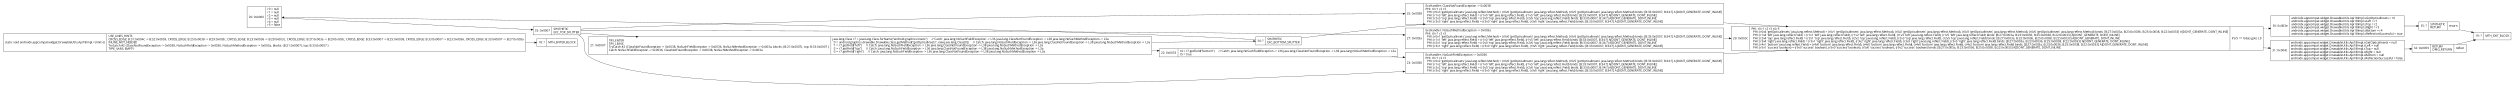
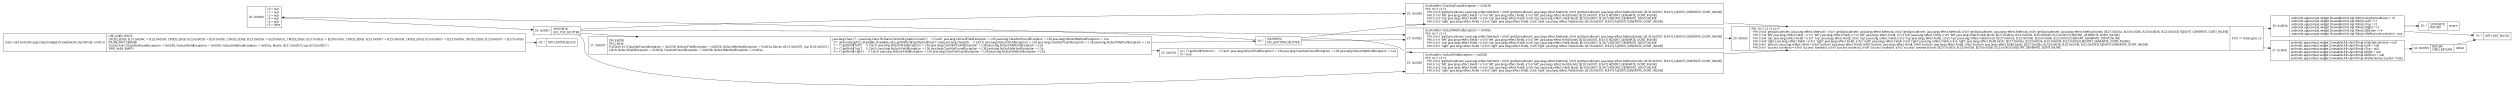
edge "35: ?" -> "19: ?": now "30: 0x003e" -> "19: ?"
edge "34: ?" -> "27: 0x003a": added
edge "22: 0x0033" -> "23: 0x0036": now "34: ?" -> "23: 0x0036"
